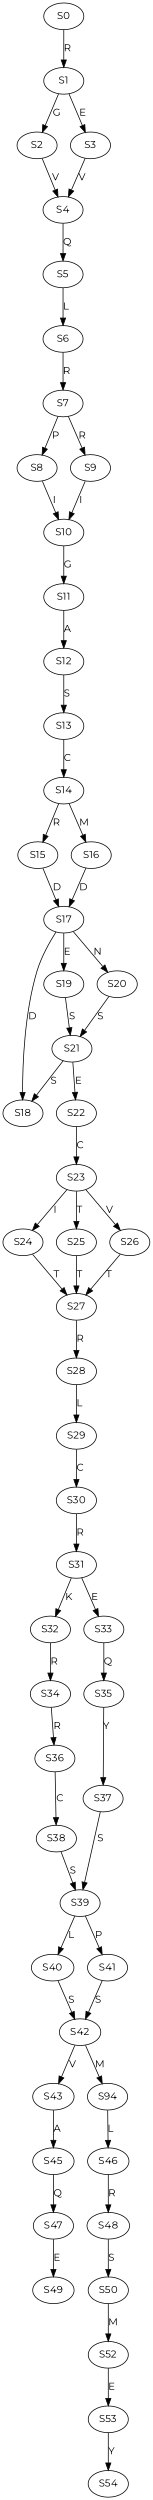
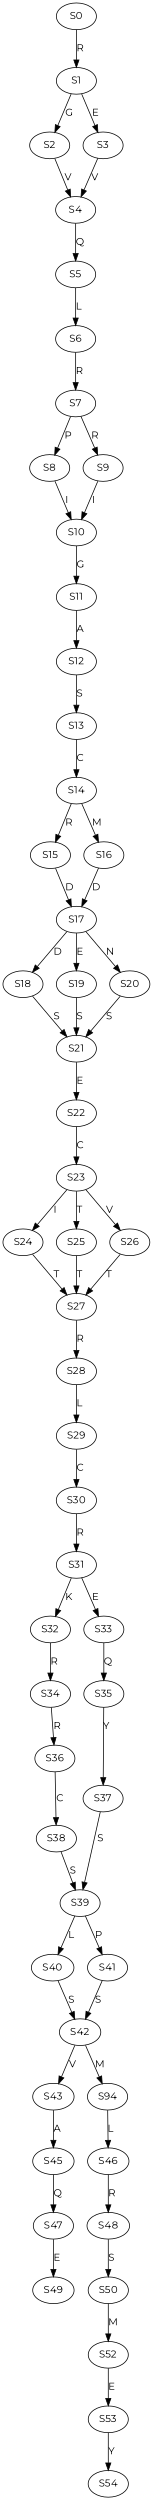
edge "S21" -> "S18": reversed
